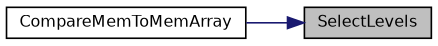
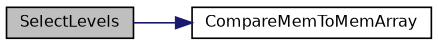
edge "CompareMemToMemArray" -> "SelectLevels": reversed
